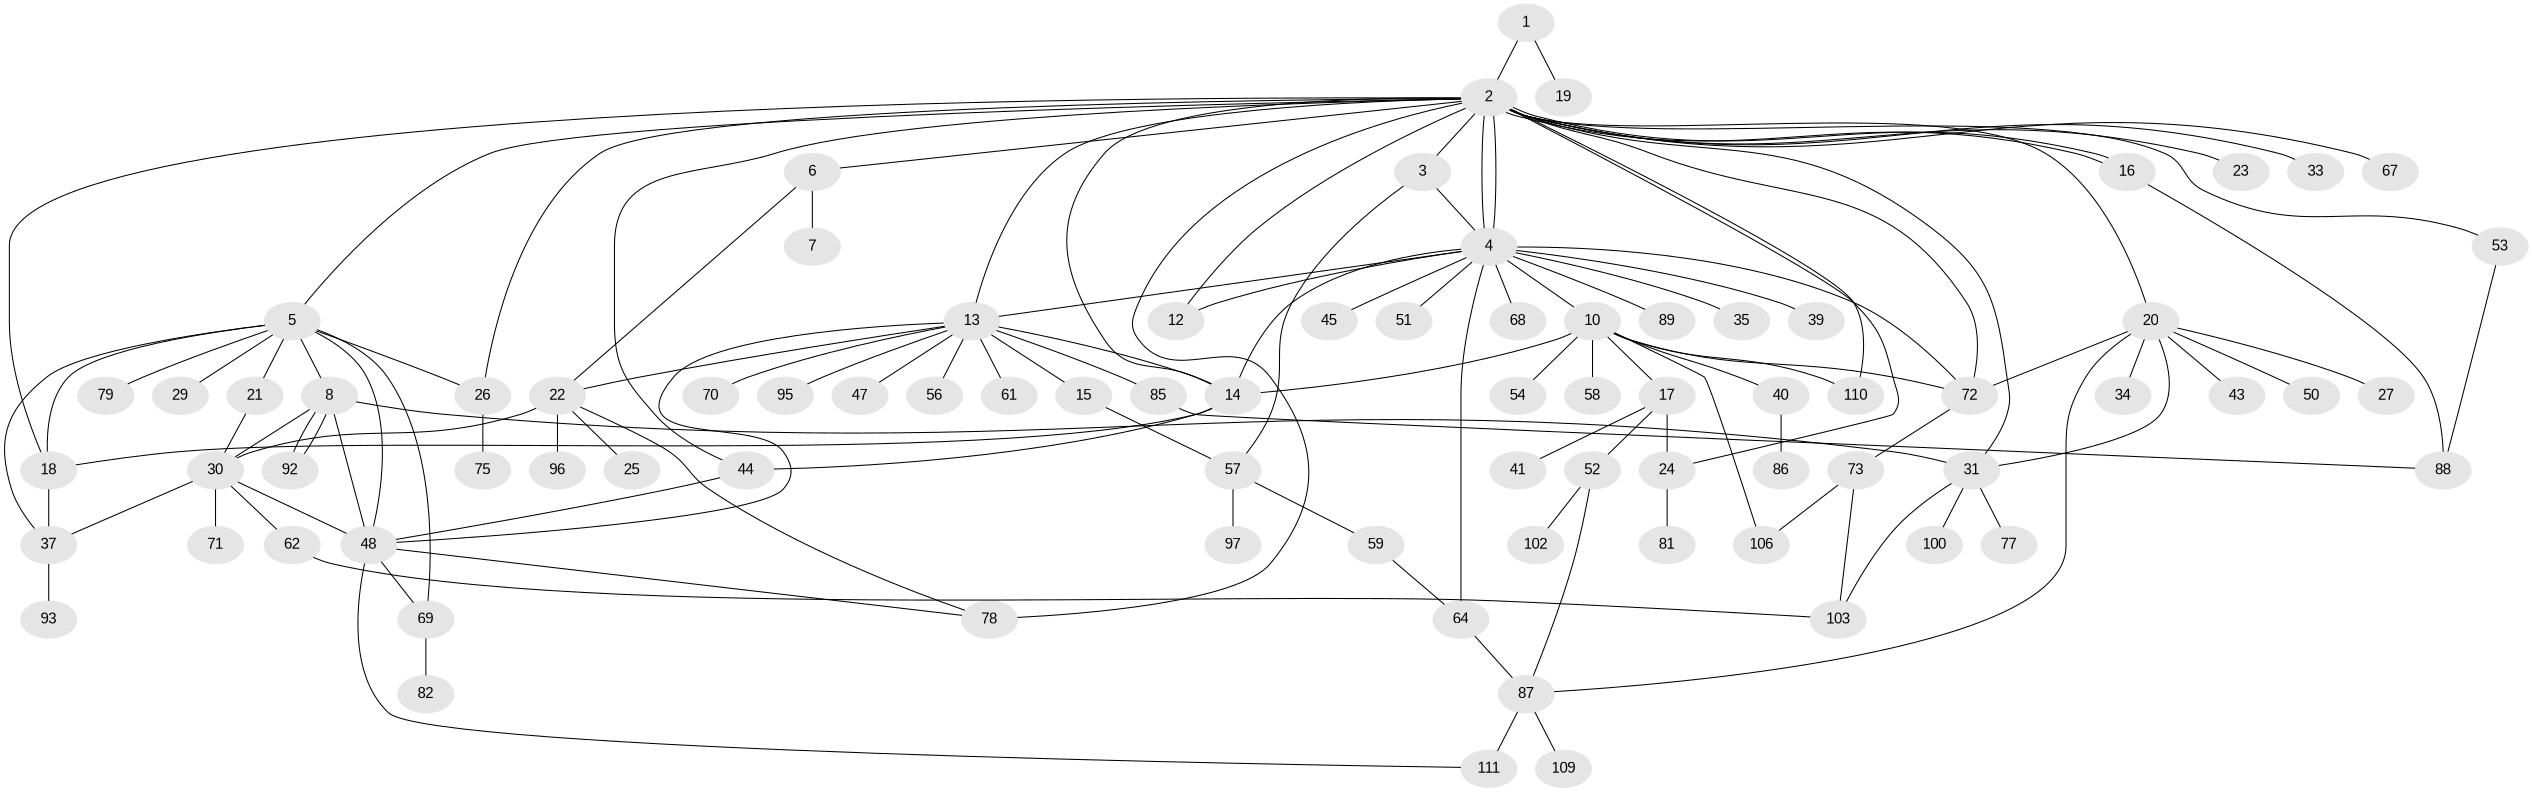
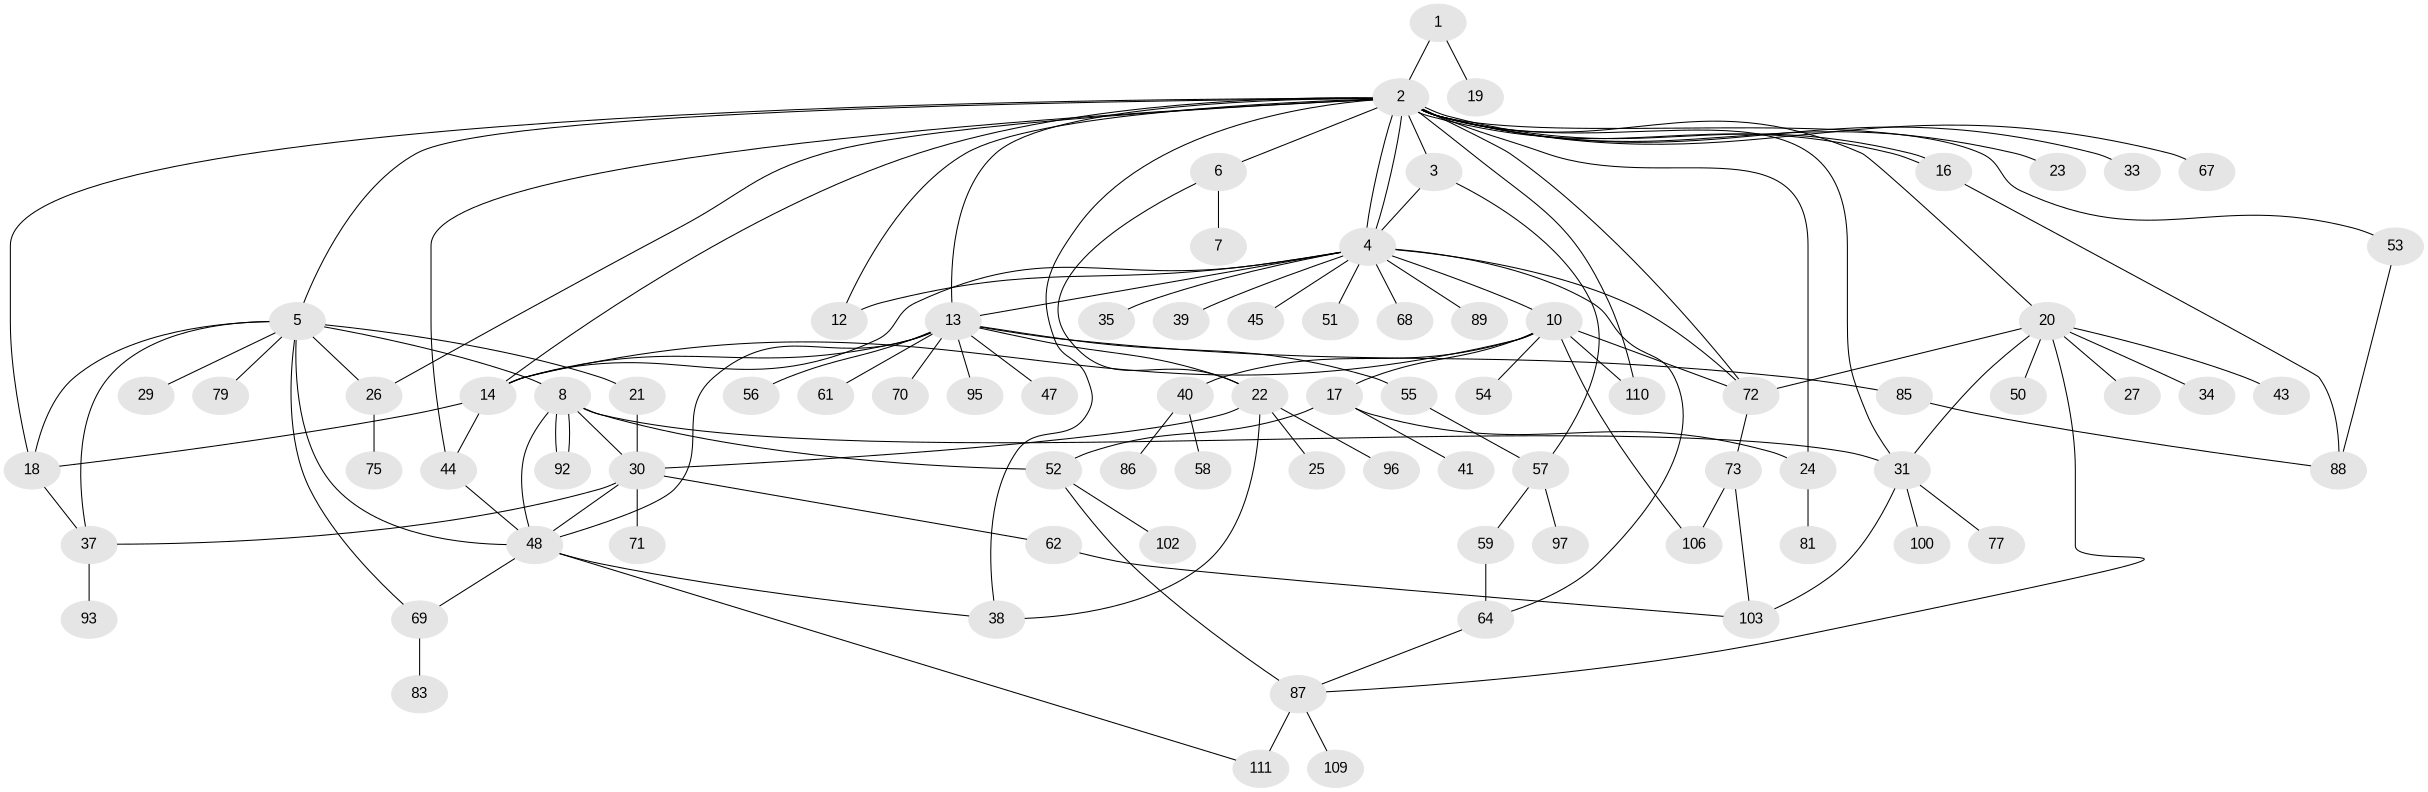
edge "10" -- "58": now "40" -- "58"
node "15": label "15" -> "55"
edge "8" -- "52": added
node "78": label "78" -> "38"
node "82": label "82" -> "83"
